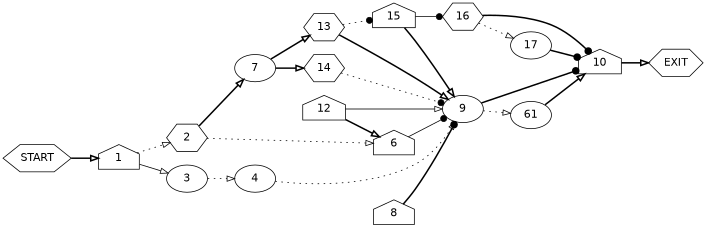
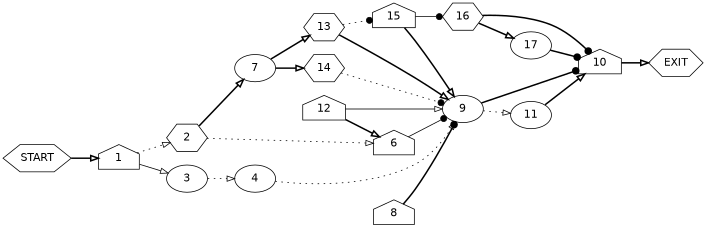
edge "16" -> "17": style dotted -> bold
node "61": label "61" -> "11"
